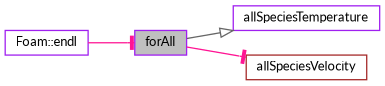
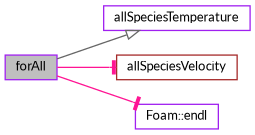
edge "Foam::endl" -> "forAll": reversed
